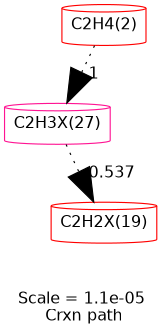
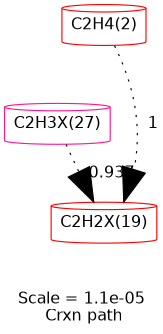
edge "C2H4(2)" -> "C2H3X(27)": now "C2H4(2)" -> "C2H2X(19)"
edge "C2H3X(27)" -> "C2H2X(19)": label " 0.537" -> " 0.937"
